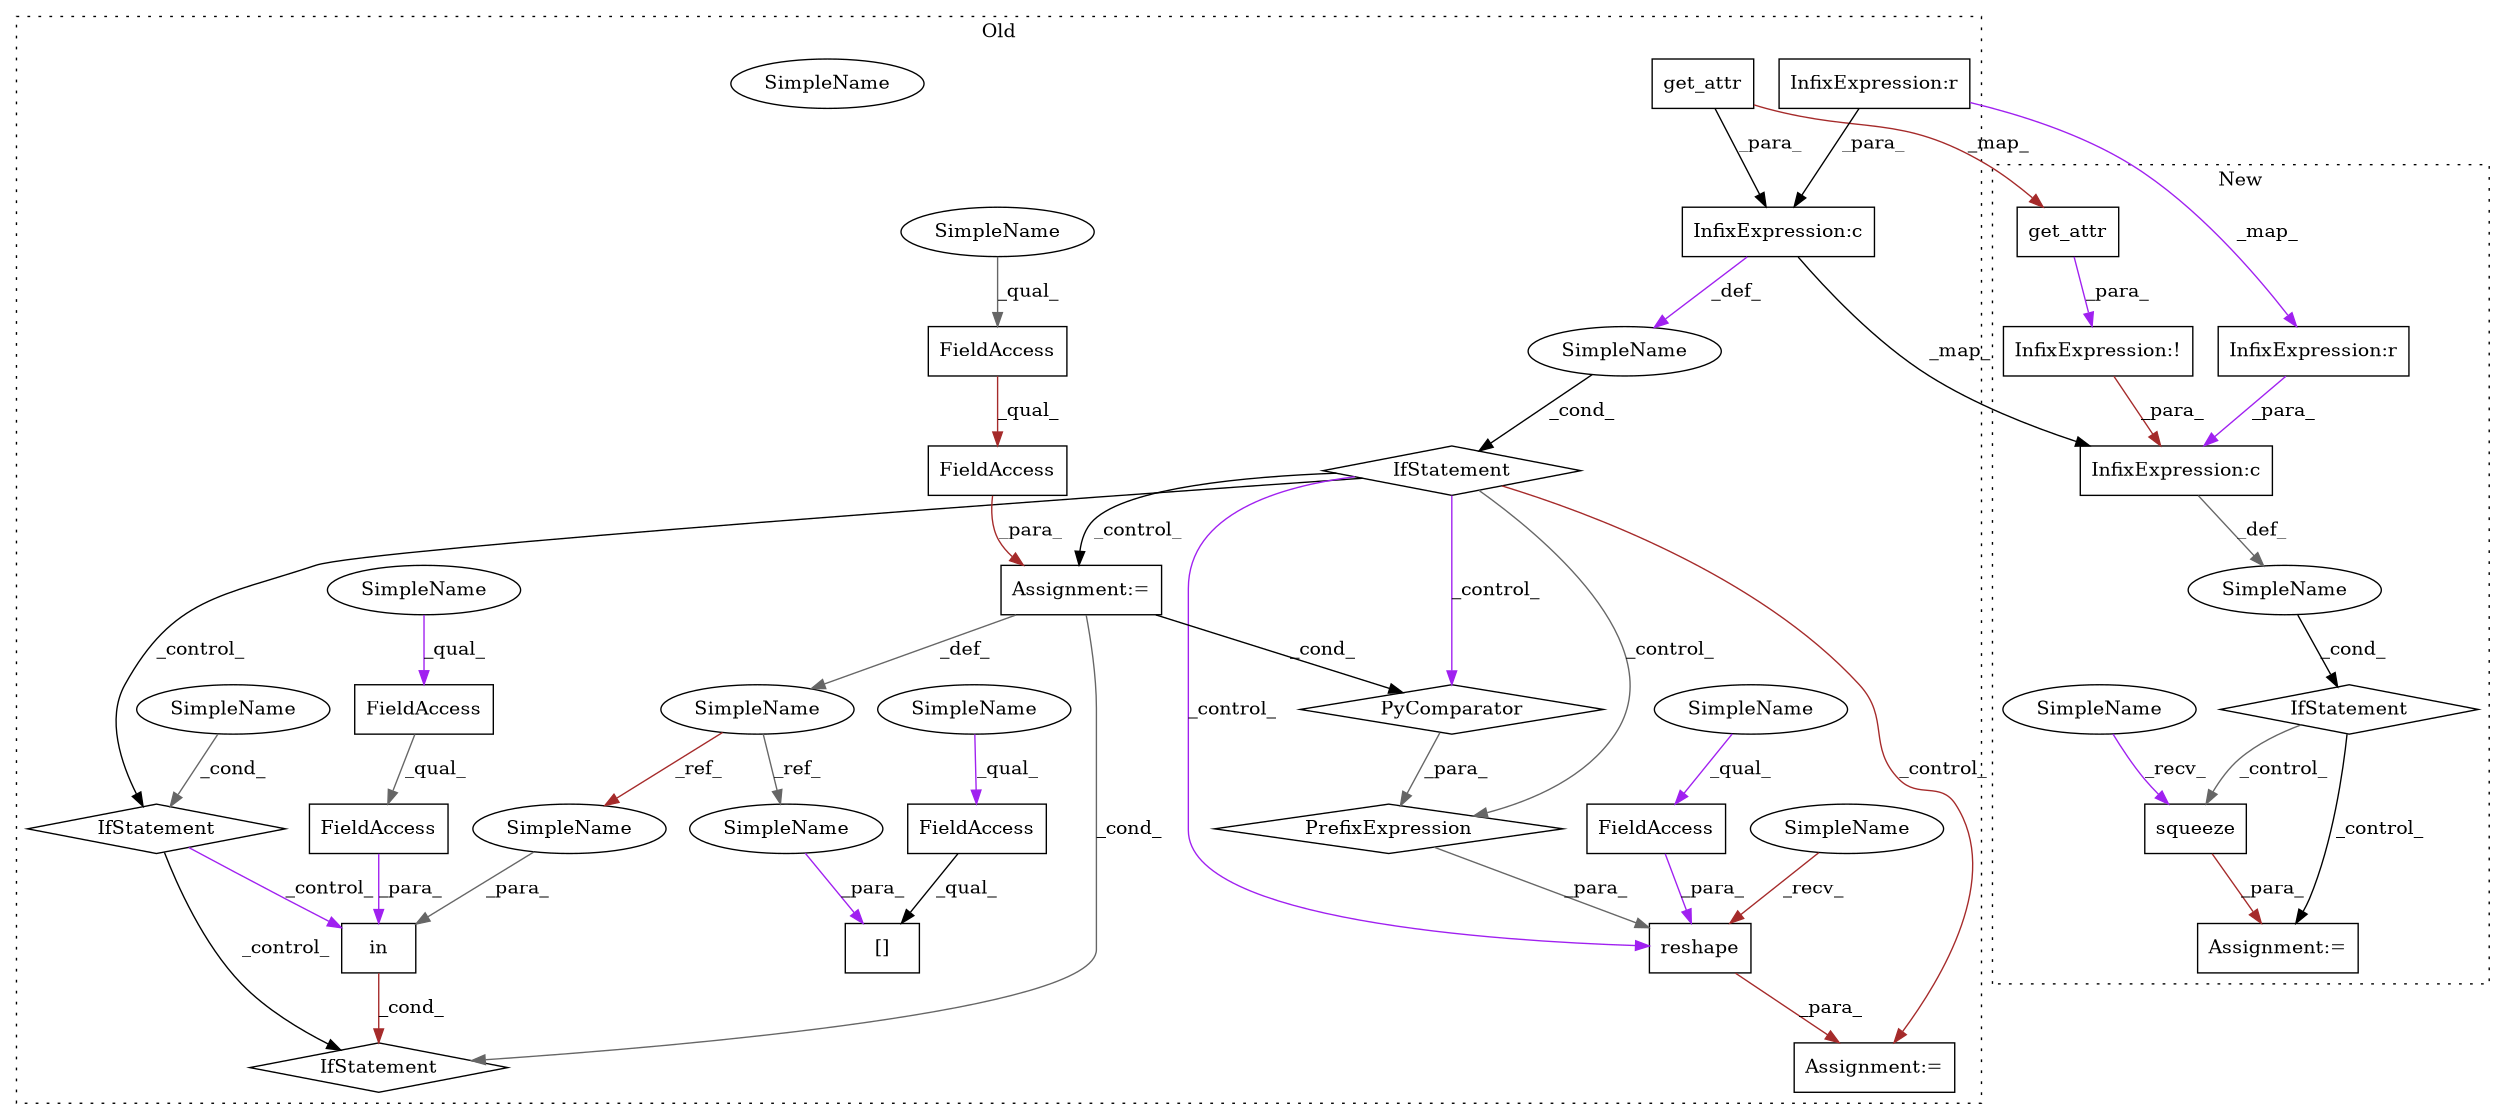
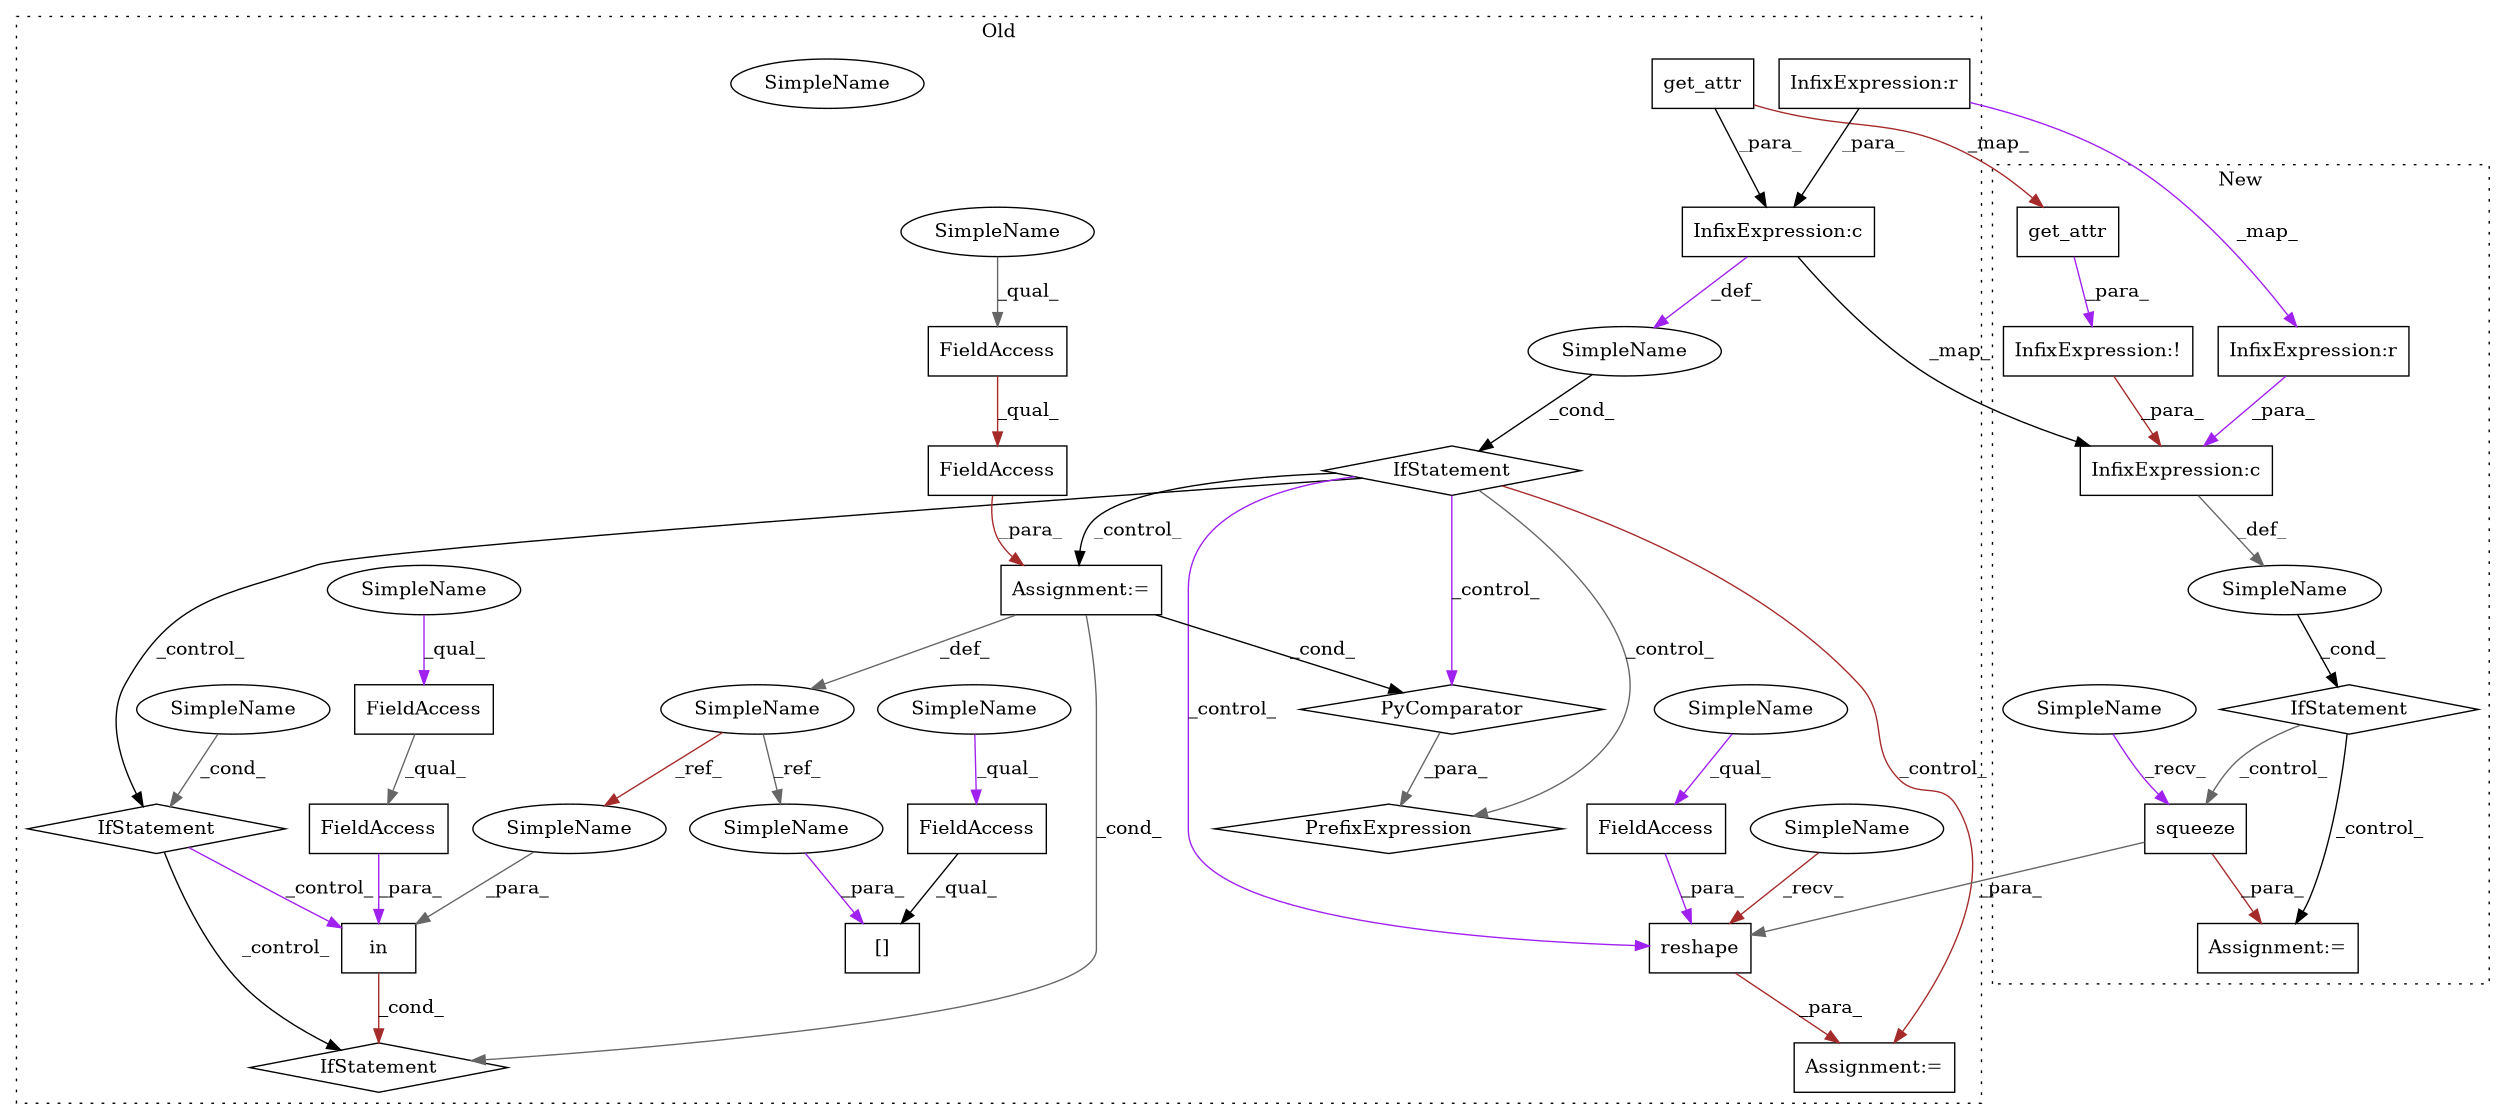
edge "PrefixExpression" -> "reshape": now "squeeze" -> "reshape"
